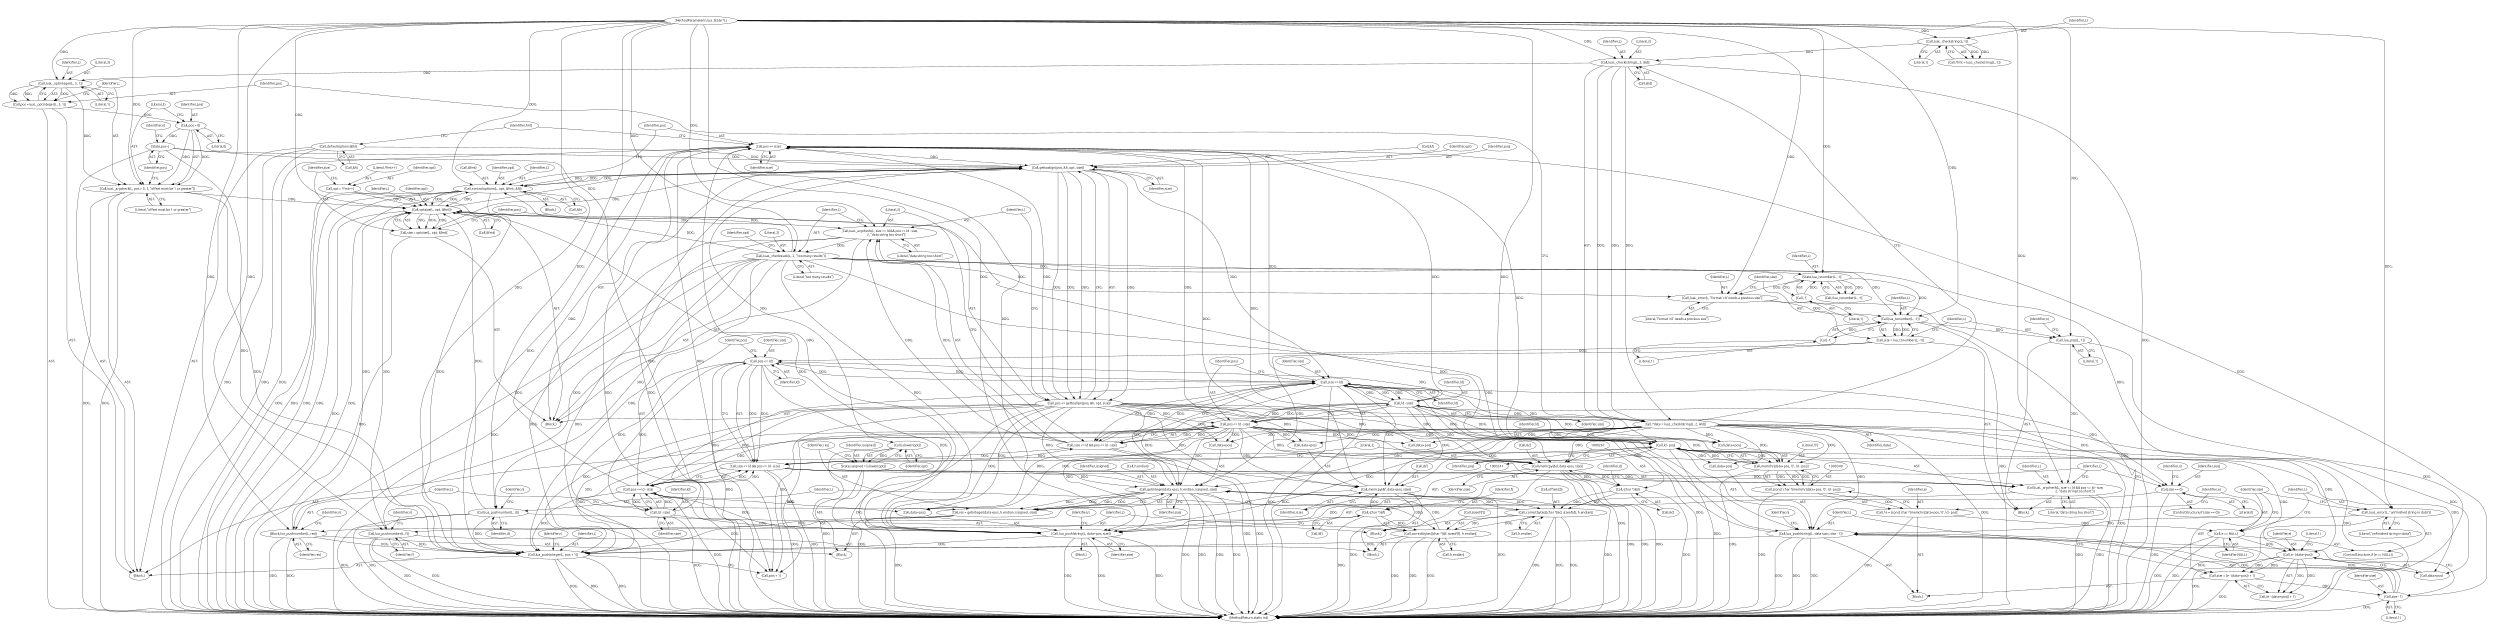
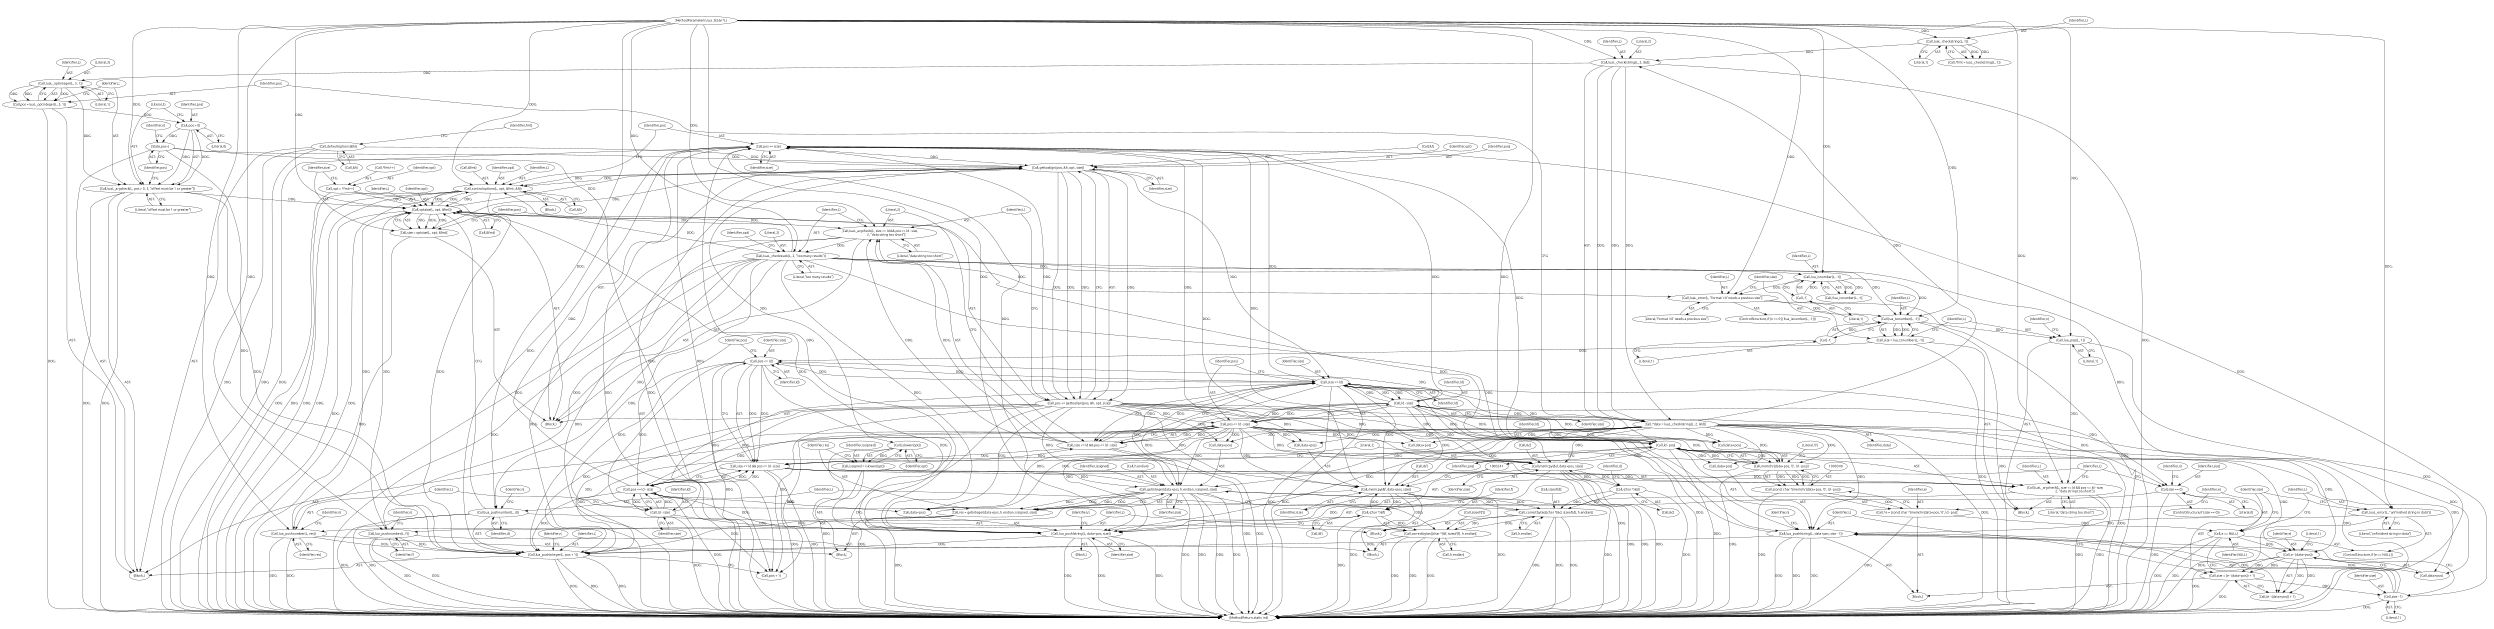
edge "(MethodParameterIn,lua_State *L)" -> "(Call,luaL_optinteger(L, 3, 1))": removed, label "DDG:"
node "(Call,&ld)": removed
edge "(Identifier,fmt)" -> "(Call,pos += size)": removed, label "CFG:"
node "(Literal,*fmt++)": label "(Literal,*fmt++)" -> "(Call,*fmt++)"
edge "(Call,controloptions(L, opt, &fmt, &h))" -> "(Call,gettoalign(pos, &h, opt, size))": removed, label "DDG:"
edge "(Call,*data = luaL_checklstring(L, 2, &ld))" -> "(Call,luaL_checklstring(L, 2, &ld))": label "CFG: " -> "DDG: "
node "(State,lua_isnumber(L, -1))": label "(State,lua_isnumber(L, -1))" -> "(Call,lua_isnumber(L, -1))"
edge "(MethodParameterIn,lua_State *L)" -> "(Call,lua_pushinteger(L, pos + 1))": removed, label "DDG:"
node "(ControlStructure,if (n == 0 || !lua_isnumber(L, -1)))": added
edge "(Call,size = lua_tonumber(L, -1))" -> "(Call,getinteger(data+pos, h.endian, issigned, size))": now "(Call,size = lua_tonumber(L, -1))" -> "(MethodReturn,static int)"
edge "(Call,pos = luaL_optinteger(L, 3, 1))" -> "(MethodReturn,static int)": label "AST: " -> "DDG: "
edge "(Call,lua_pushnumber(L, d))" -> "(Call,optsize(L, opt, &fmt))": label "DDG: " -> "CFG: "
node "1000267": removed
edge "(Literal,'0')" -> "(Call,memchr(data+pos, '0', ld - pos))": label "AST: " -> "CFG: "
node "(State,issigned = islower(opt))": label "(State,issigned = islower(opt))" -> "(Call,issigned = islower(opt))"
edge "1000241" -> "(Call,memcpy(&f, data+pos, size))": added, label "CFG:"
node "(Call,offset(d))": label "(Call,offset(d))" -> "(Call,sizeof(d))"
edge "(Call,correctbytes((char *)&f, sizeof(f), h.endian))" -> "(Call,getinteger(data+pos, h.endian, issigned, size))": removed, label "DDG:"
edge "(Call,memcpy(&f, data+pos, size))" -> "(Call,(char *)&f)": added, label "DDG:"
edge "(Call,pos += gettoalign(pos, &h, opt, size))" -> "(Call,lua_pushlstring(L, data+pos, size))": removed, label "DDG:"
node "(Block,lua_pushnumber(L, res))": label "(Block,lua_pushnumber(L, res))" -> "(Call,lua_pushnumber(L, res))"
edge "(Call,lua_pushnumber(L, d))" -> "(Call,lua_pushinteger(L, pos + 1))": label "DDG: " -> "AST: "
edge "(Call,e == NULL)" -> "(Identifier,NULL)": now "(Call,e == NULL)" -> "(Call,(e - (data+pos)) + 1)"
